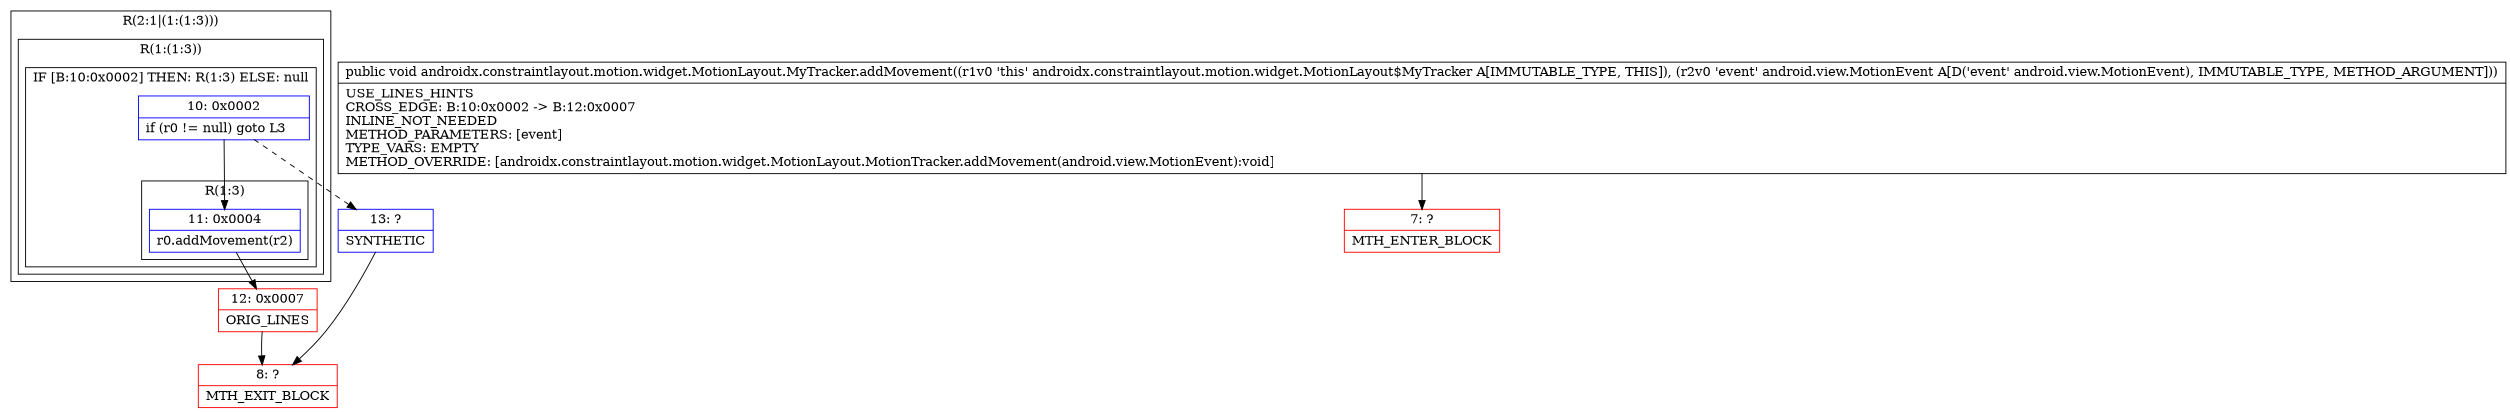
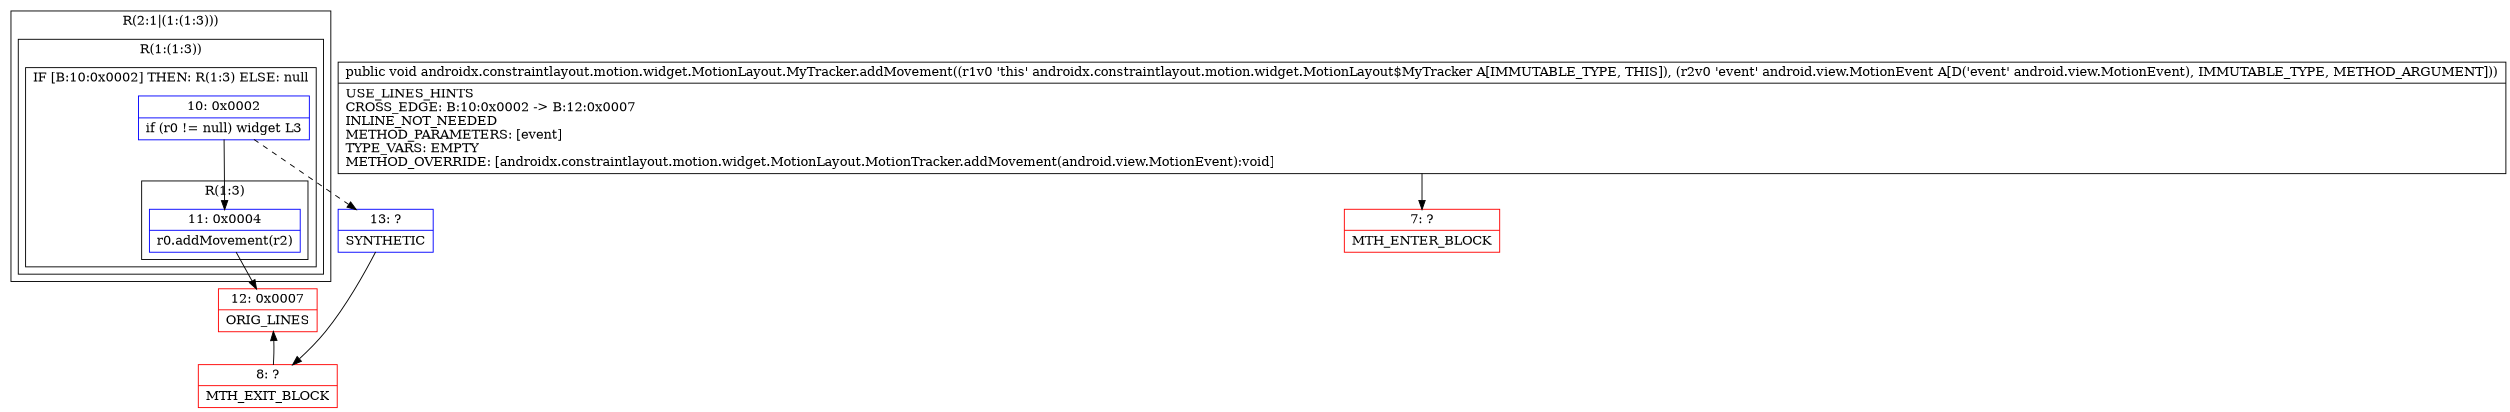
node "10: 0x0002": text "if (r0 != null) goto L3" -> "if (r0 != null) widget L3"
edge "12: 0x0007" -> "8: ?": reversed
